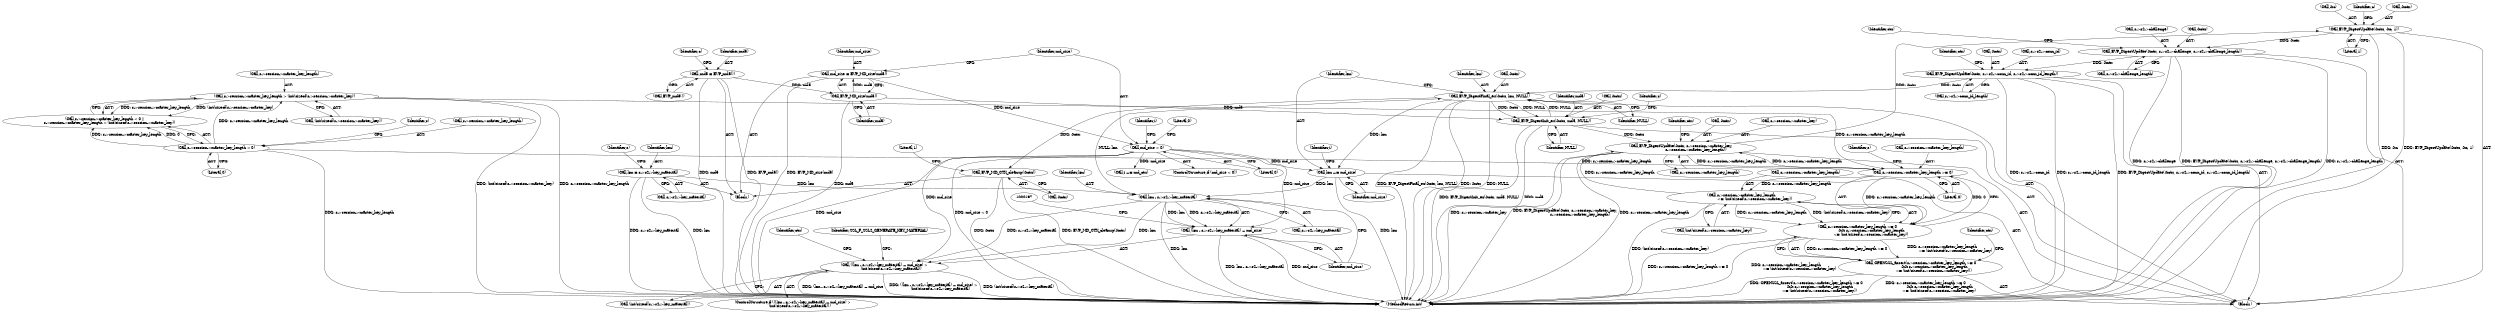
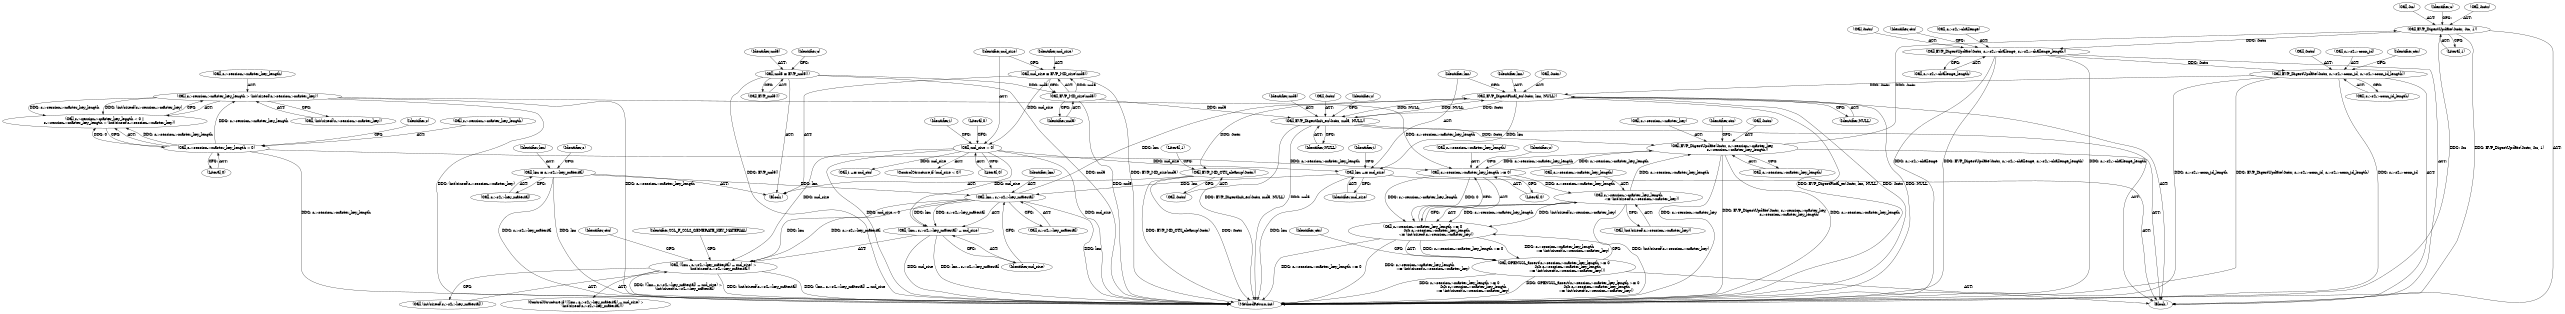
edge "(Call,km - s->s2->key_material)" -> "(Call,EVP_DigestFinal_ex(&ctx, km, NULL))": label "NULL: km" -> "DDG: km"
node "1000197": removed
